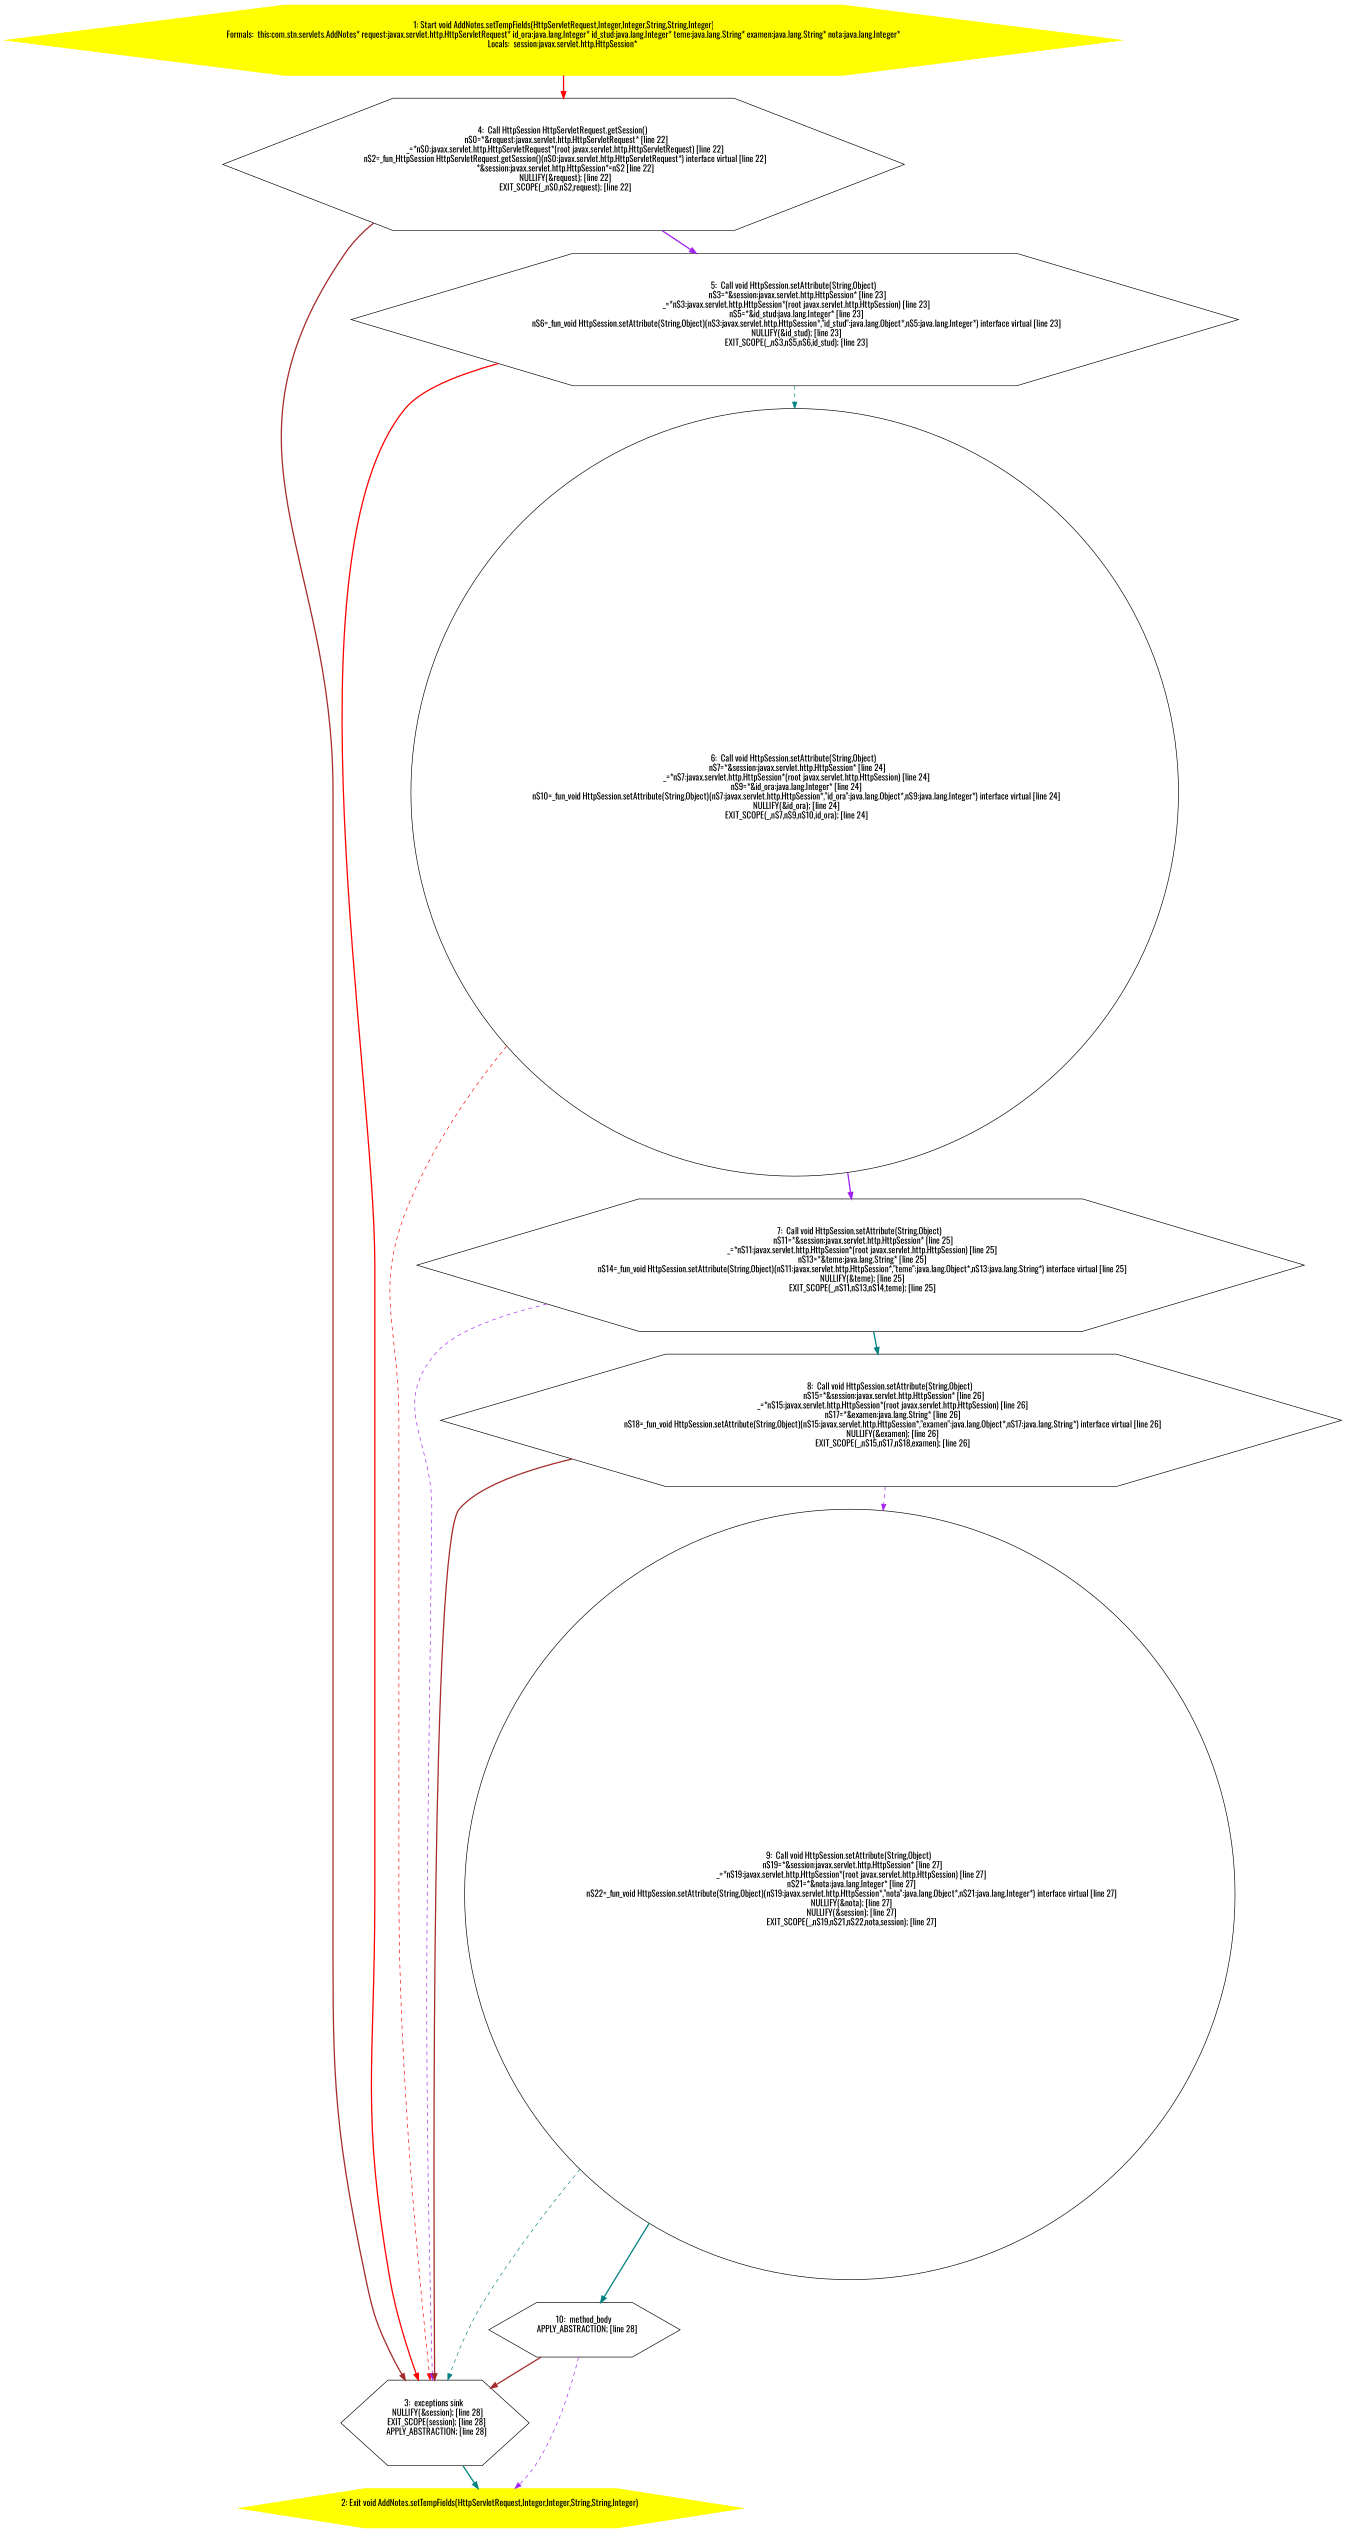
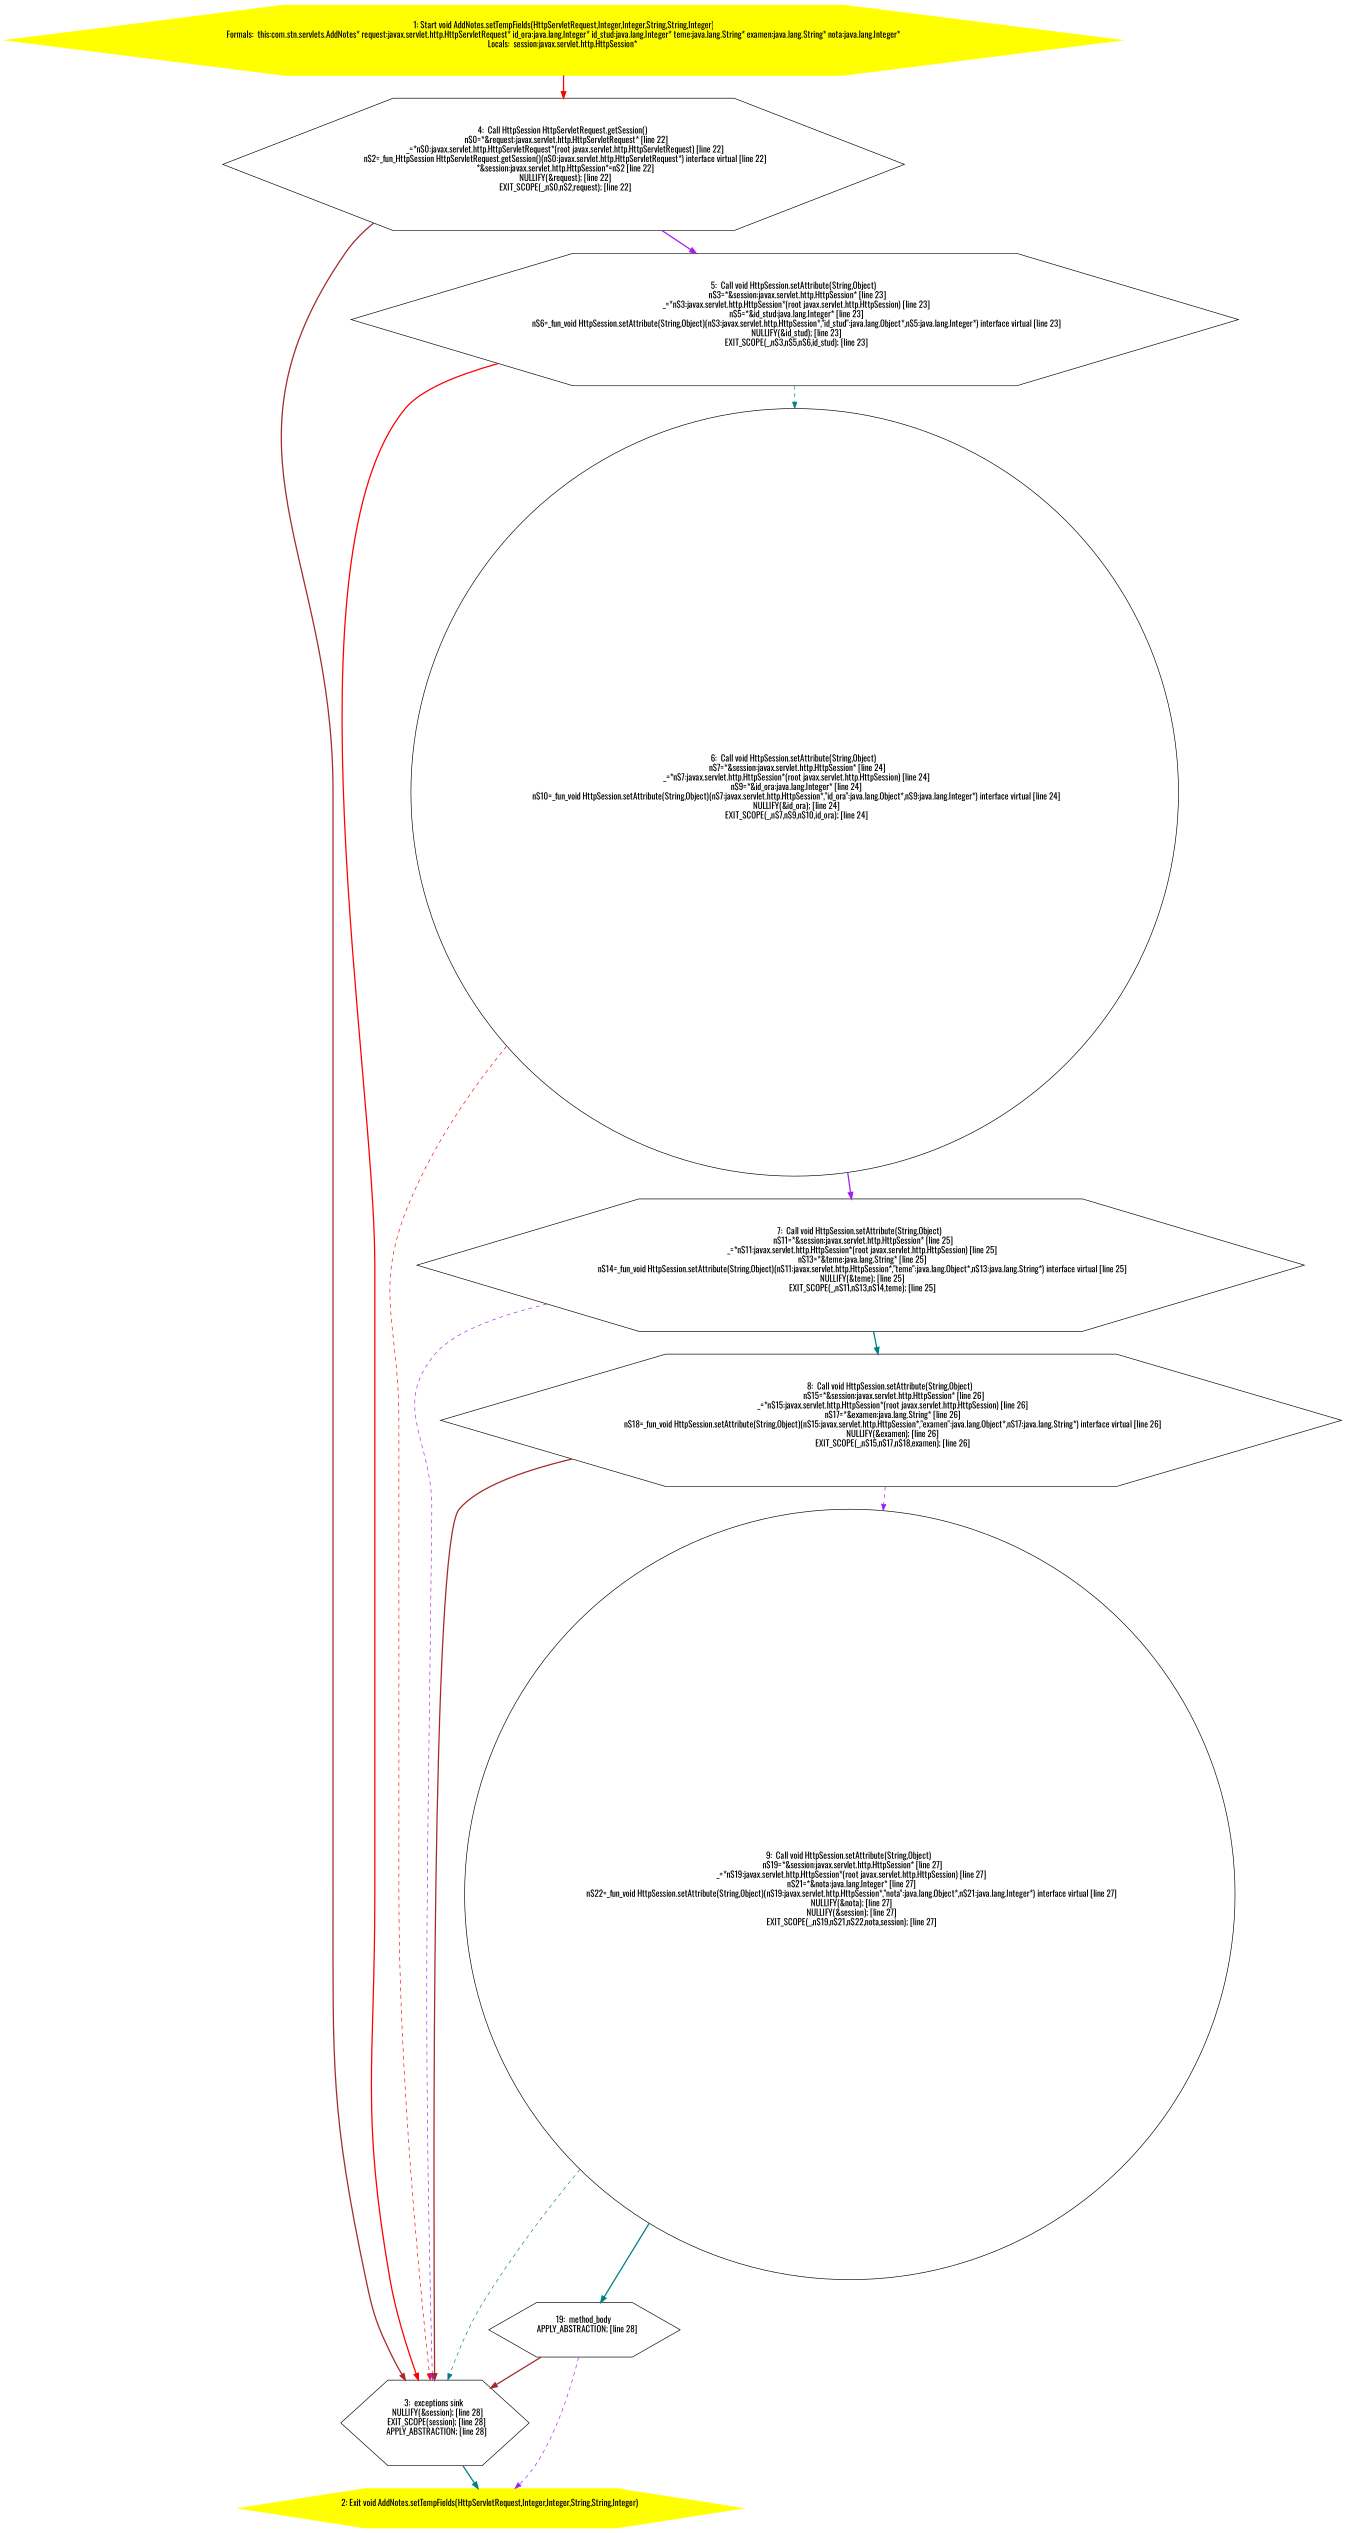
node "10:  method_body APPLY_ABSTRACTION; [line 28]": label "10:  method_body APPLY_ABSTRACTION; [line 28]" -> "19:  method_body APPLY_ABSTRACTION; [line 28]"
